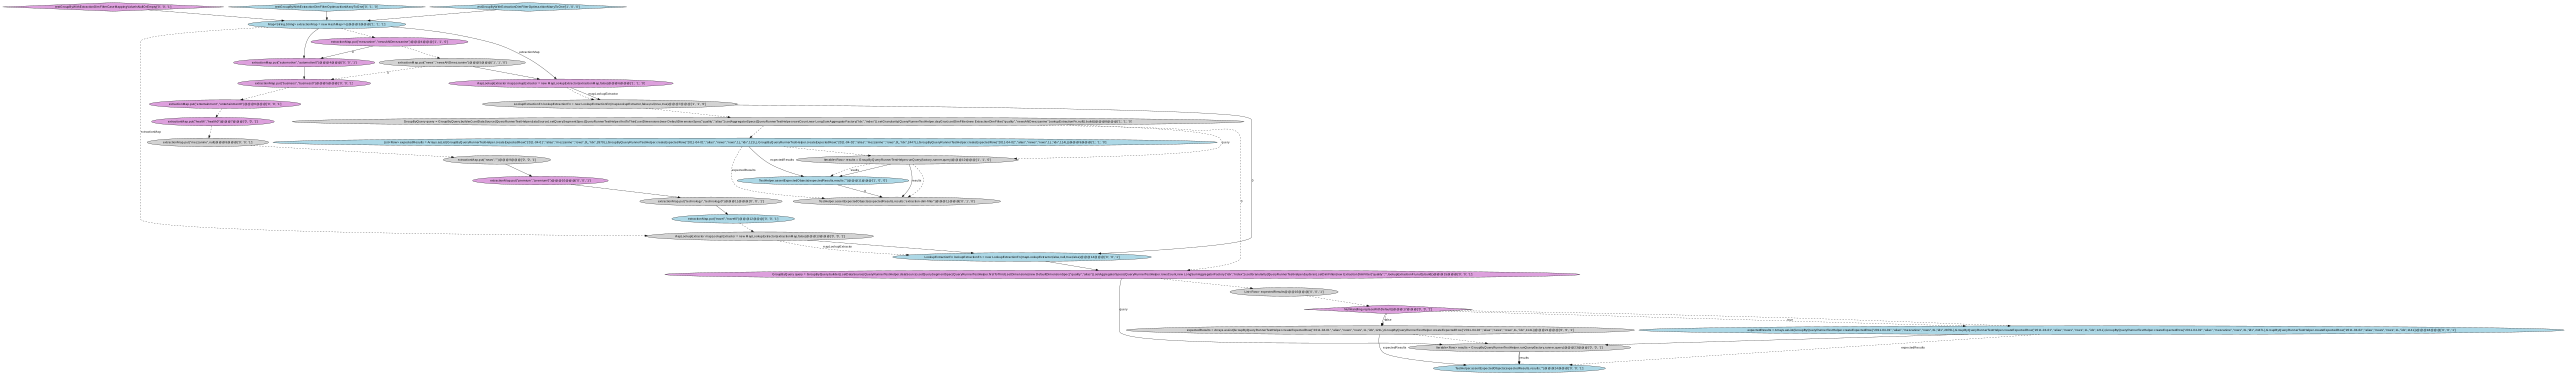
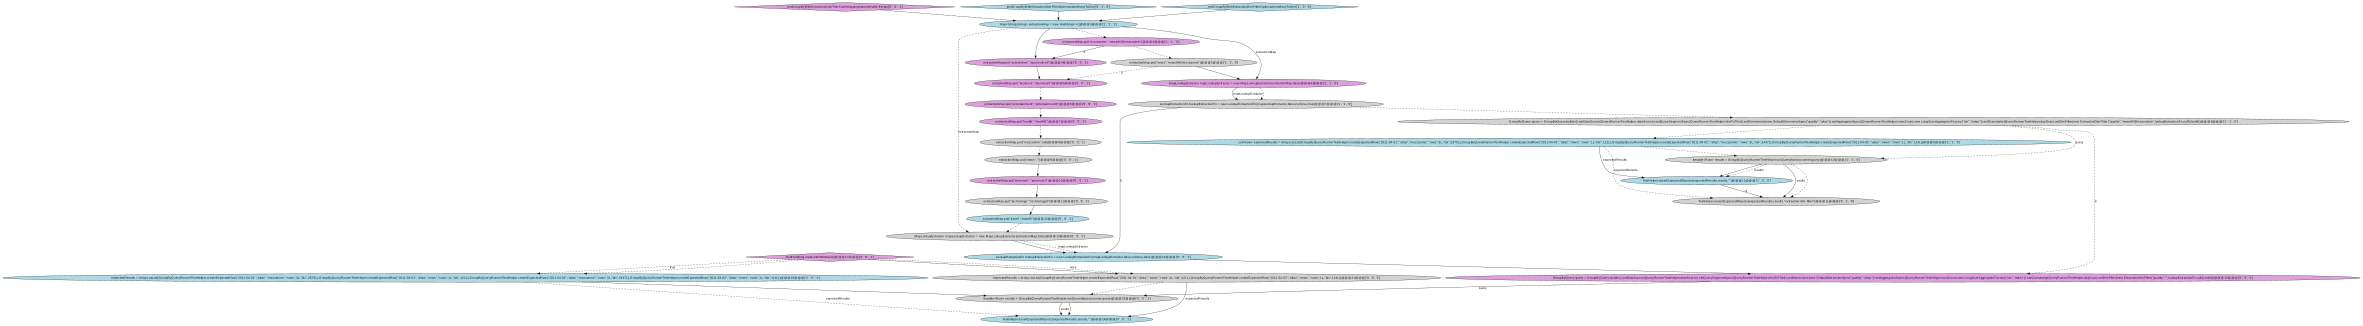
node "List<Row> expectedResults@@@16@@@['0', '0', '1']": removed
